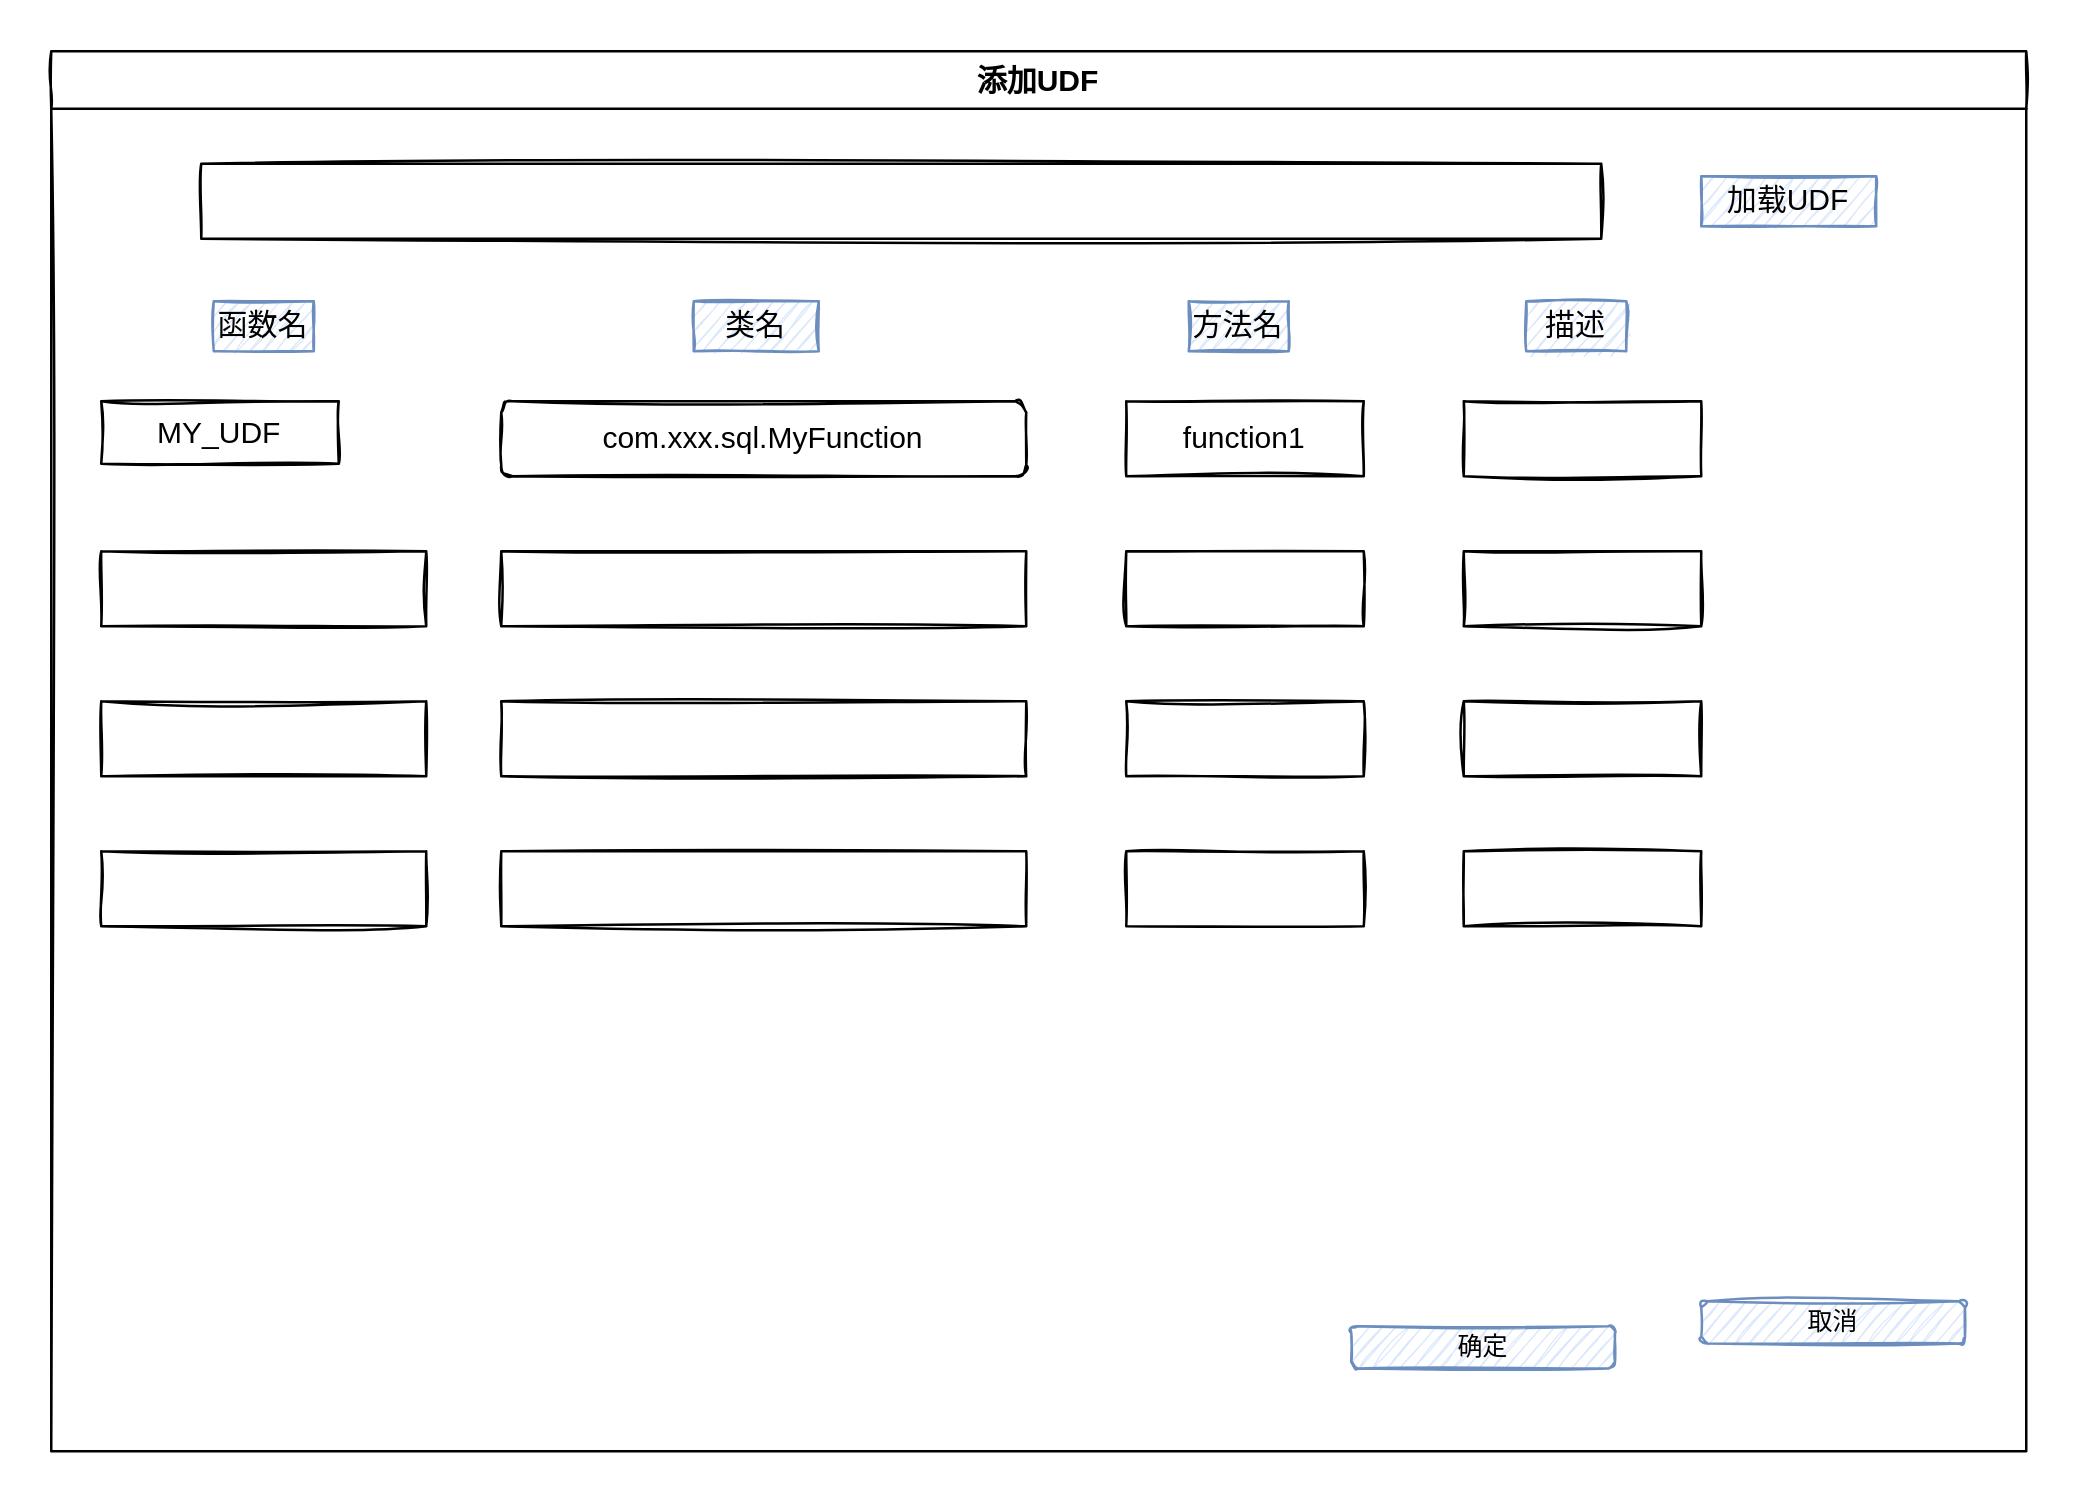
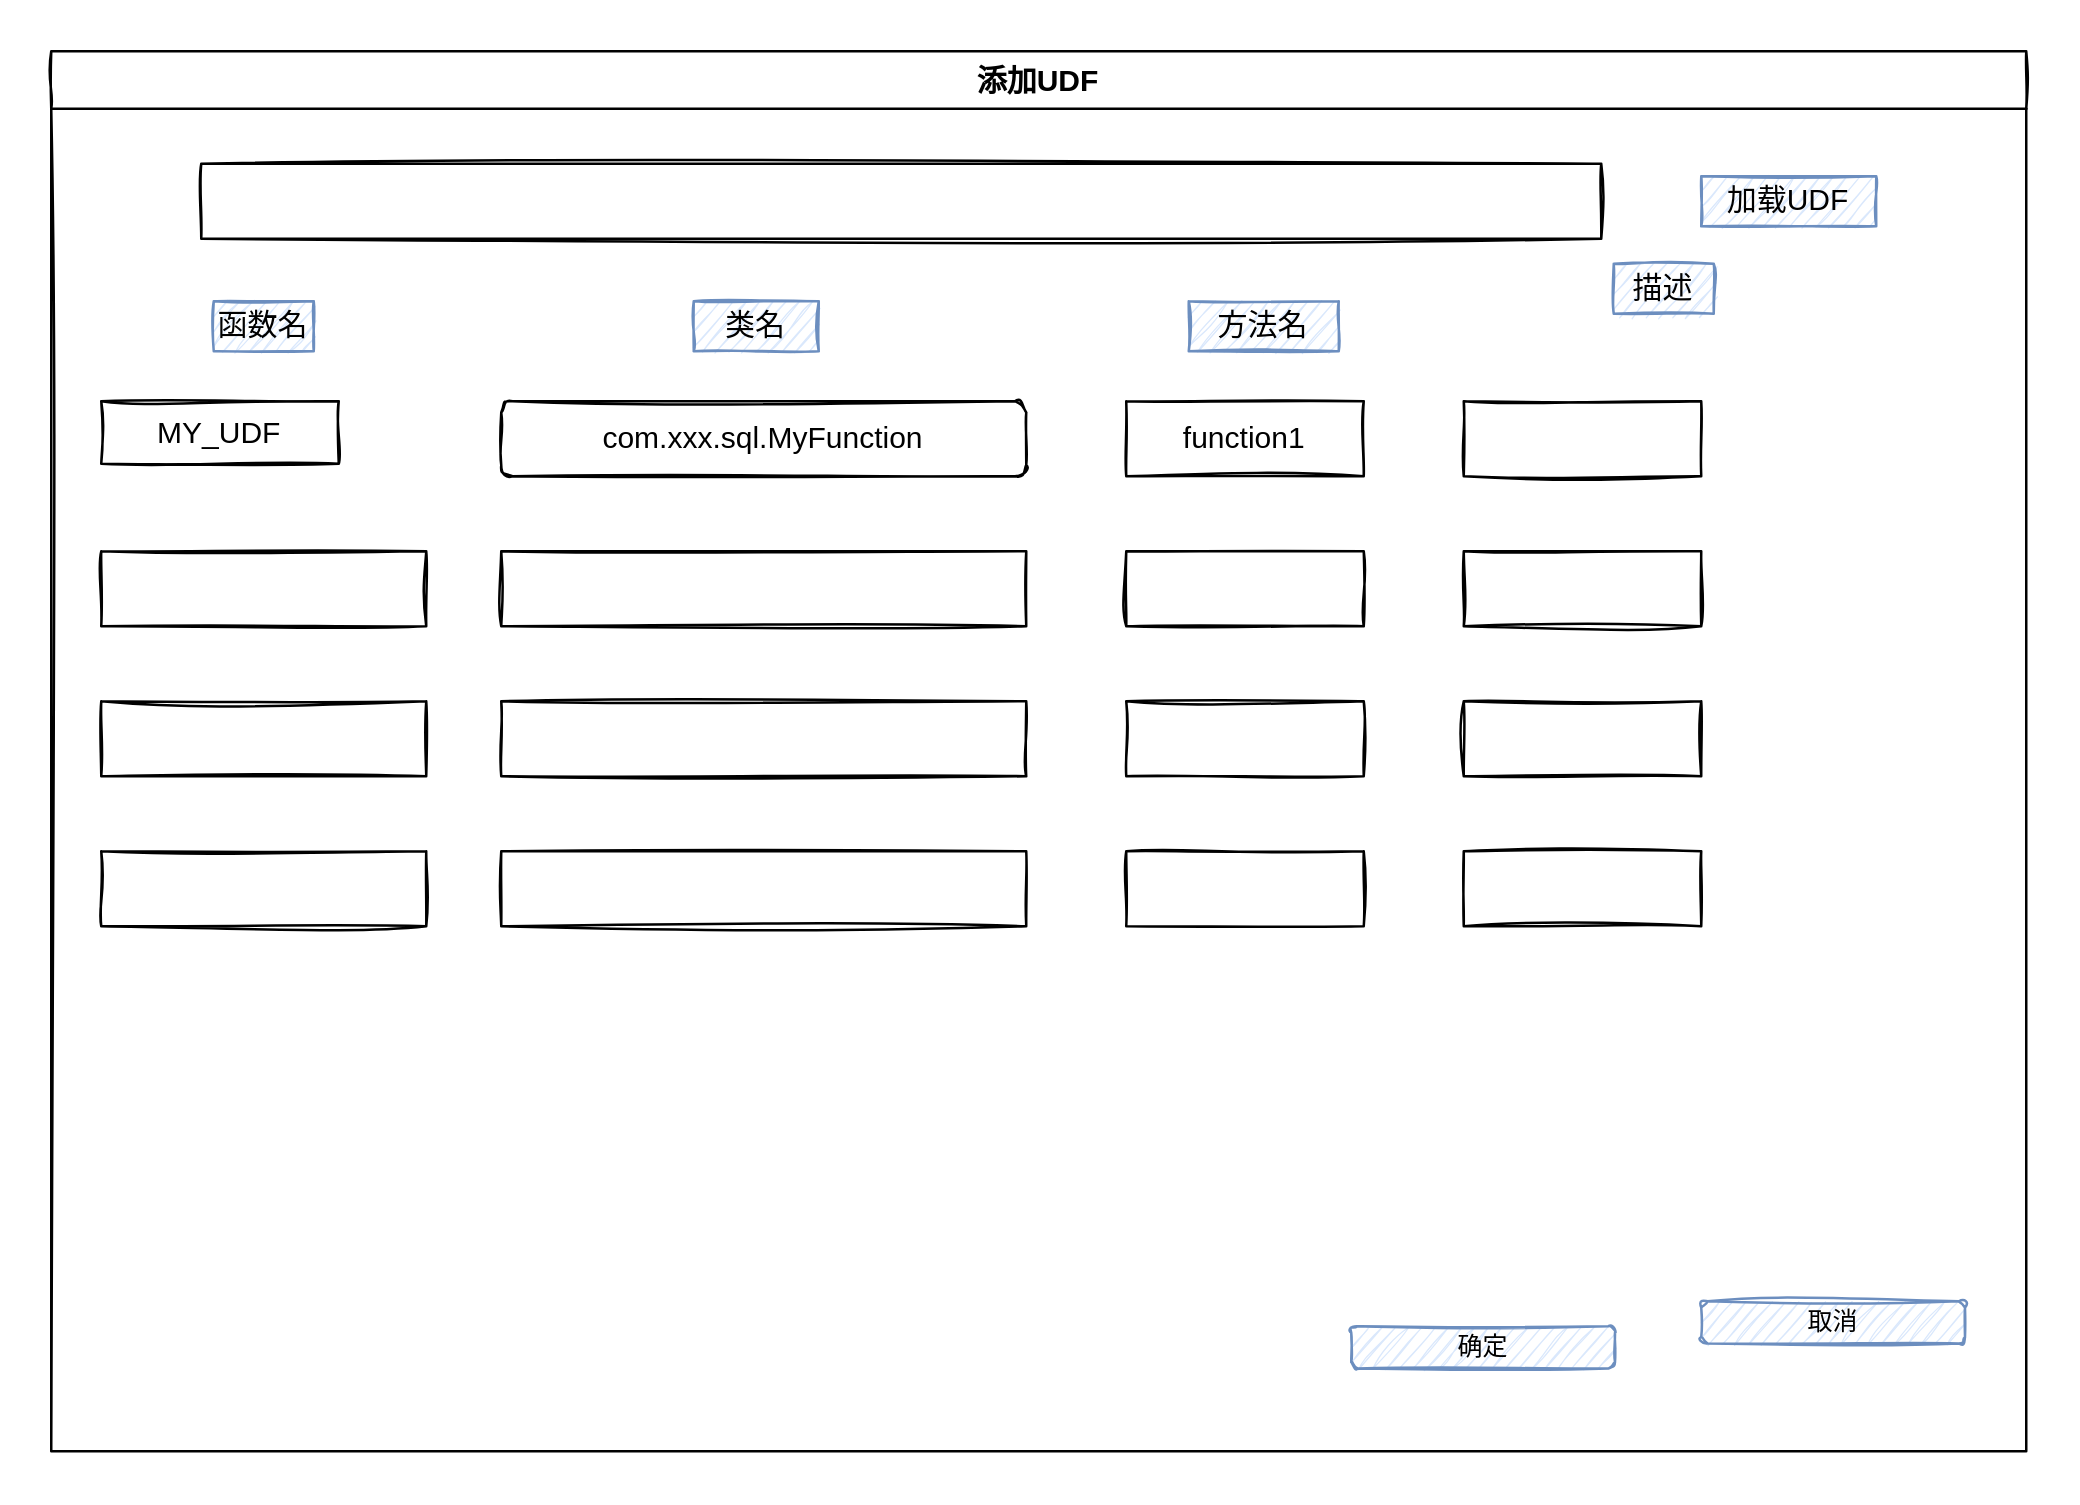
node "方法名": size 100x50 -> 150x50
node "描述": moved (1576, 326) -> (1664, 289)
